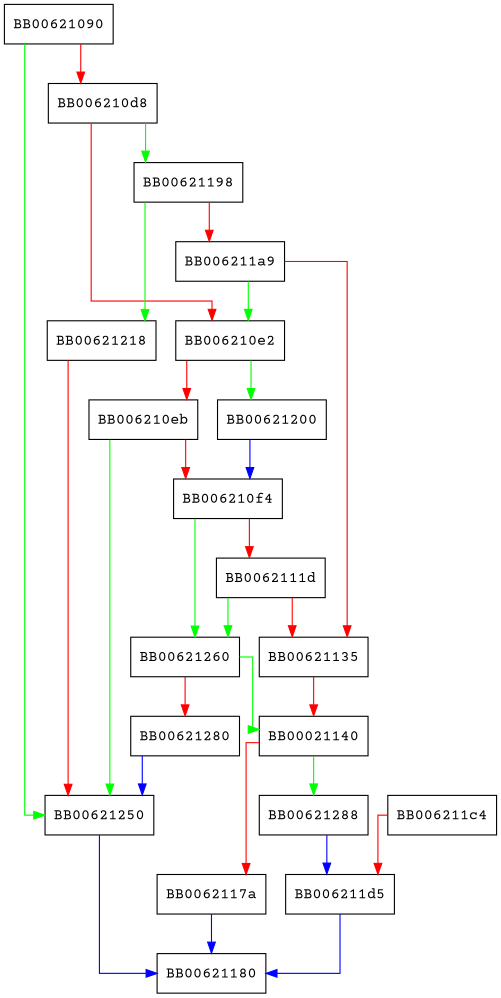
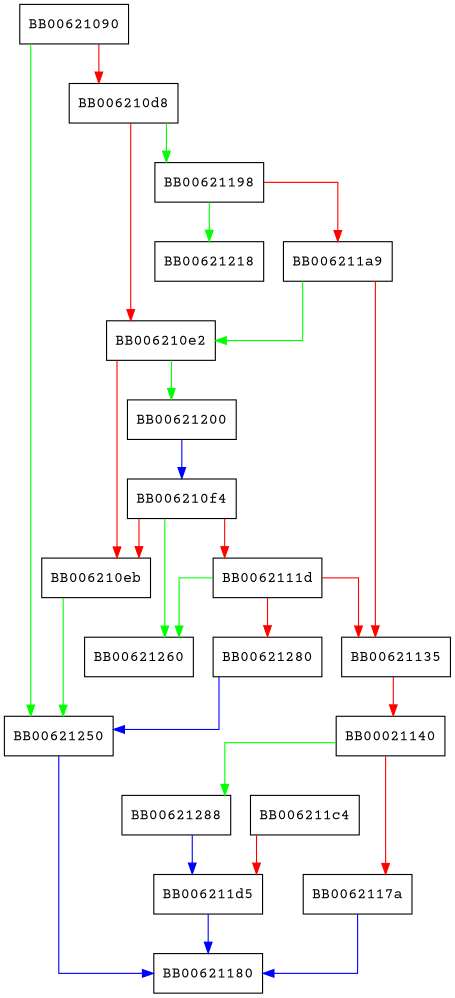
edge "BB006210eb" -> "BB006210f4": reversed
edge "BB00621218" -> "BB00621250": removed
edge "BB00621260" -> "BB00021140": removed
edge "BB00621260" -> "BB00621280": now "BB0062111d" -> "BB00621280"
